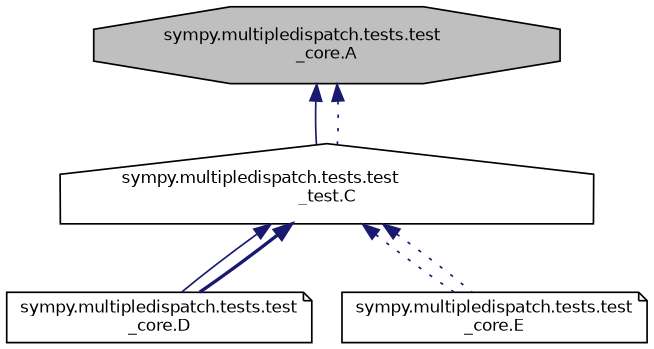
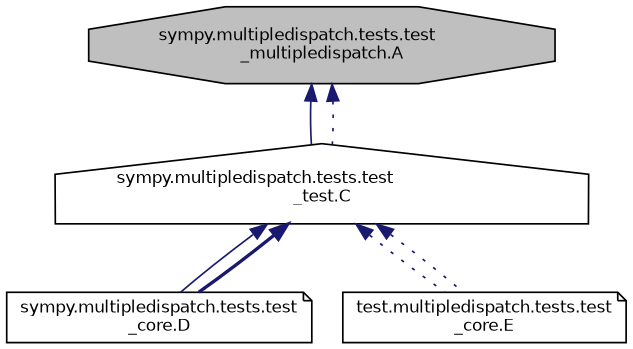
node "sympy.multipledispatch.tests.test _core.A": label "sympy.multipledispatch.tests.test _core.A" -> "sympy.multipledispatch.tests.test _multipledispatch.A"
node "sympy.multipledispatch.tests.test _core.E": label "sympy.multipledispatch.tests.test _core.E" -> "test.multipledispatch.tests.test _core.E"
